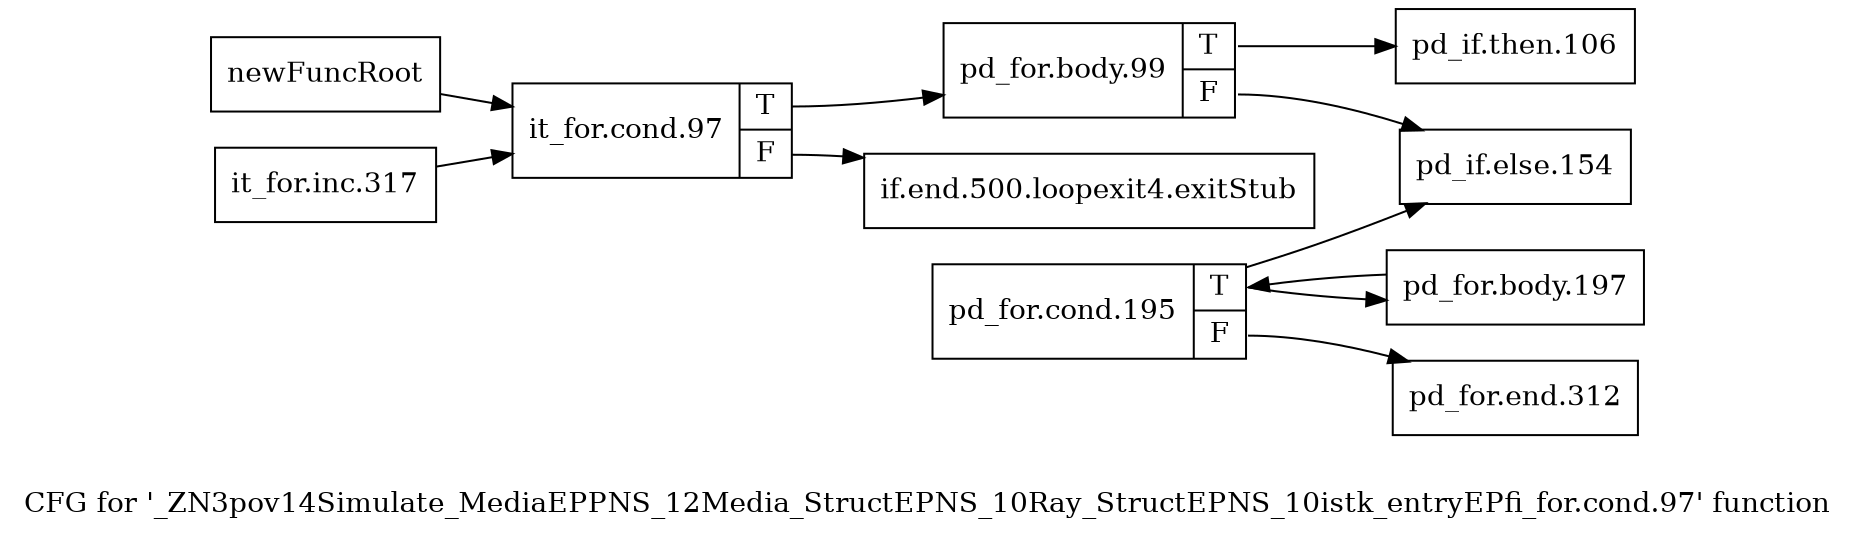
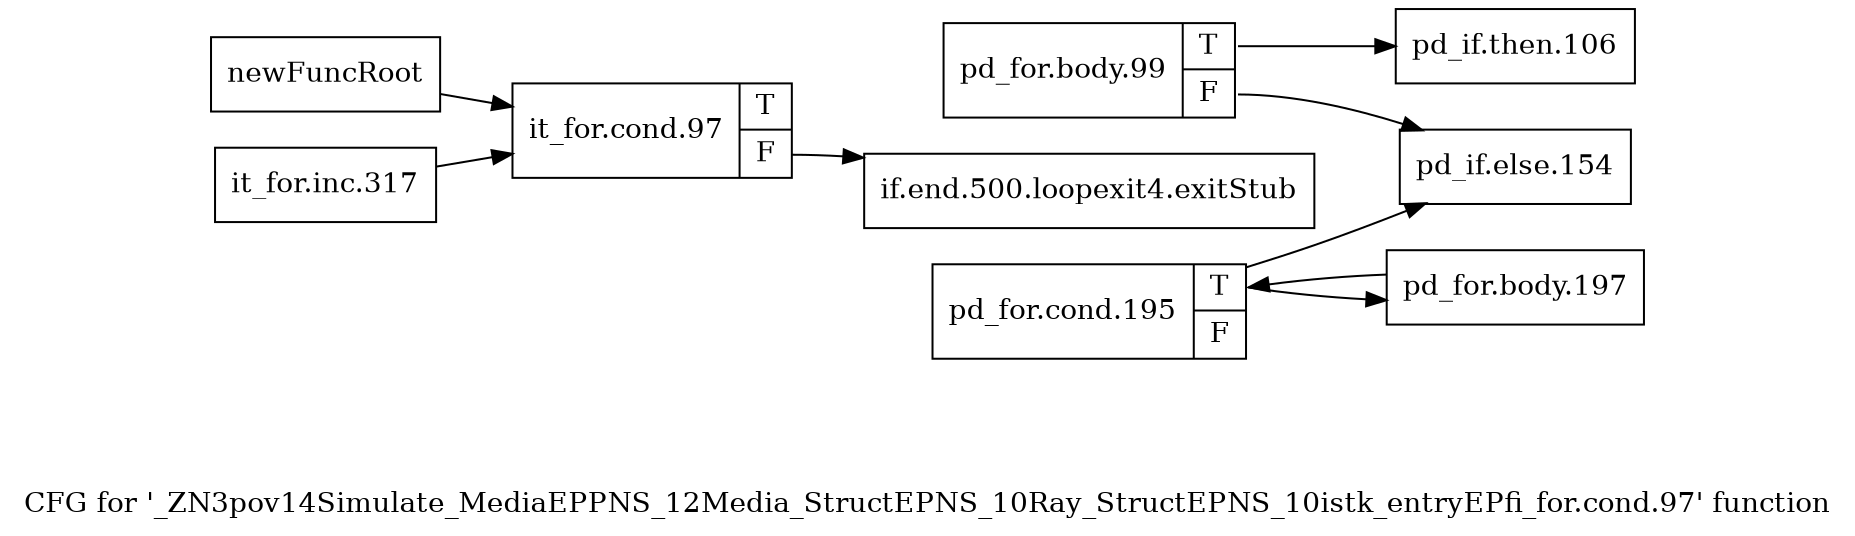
edge "it_for.cond.97" -> "pd_for.body.99": removed
node "pd_for.end.312": removed
